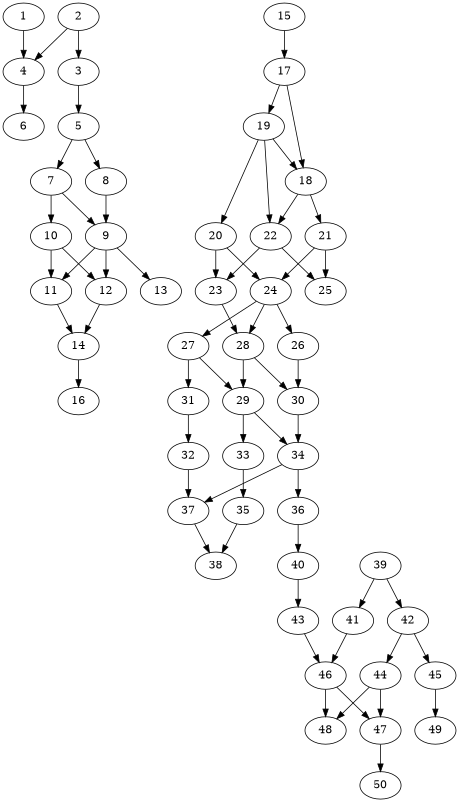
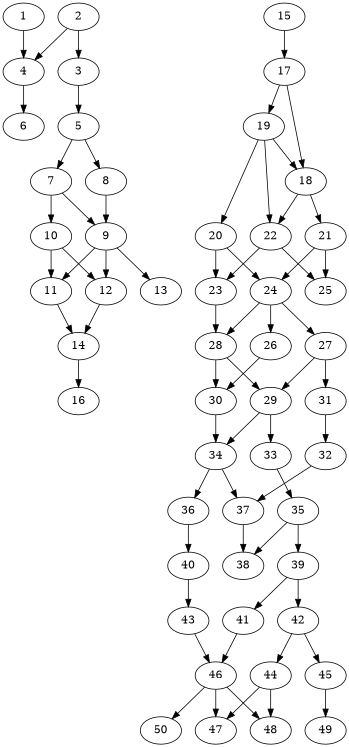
edge "35" -> "39": added
edge "47" -> "50": now "46" -> "50"
